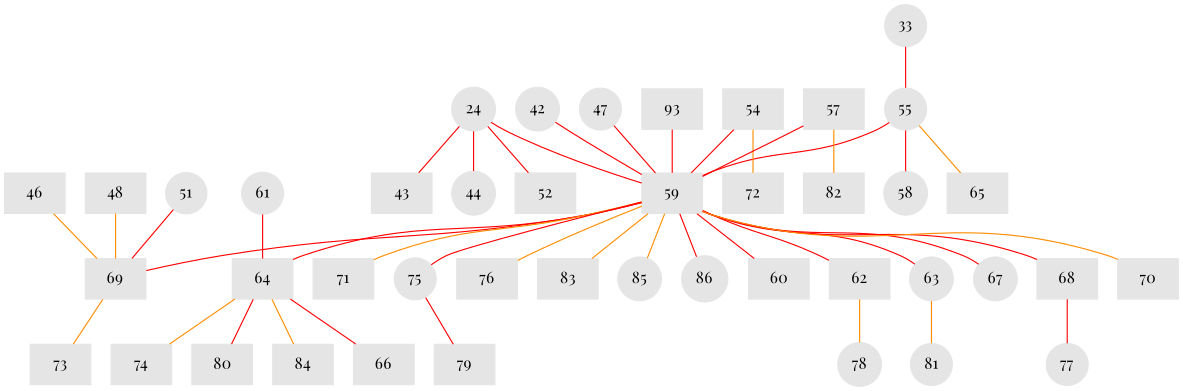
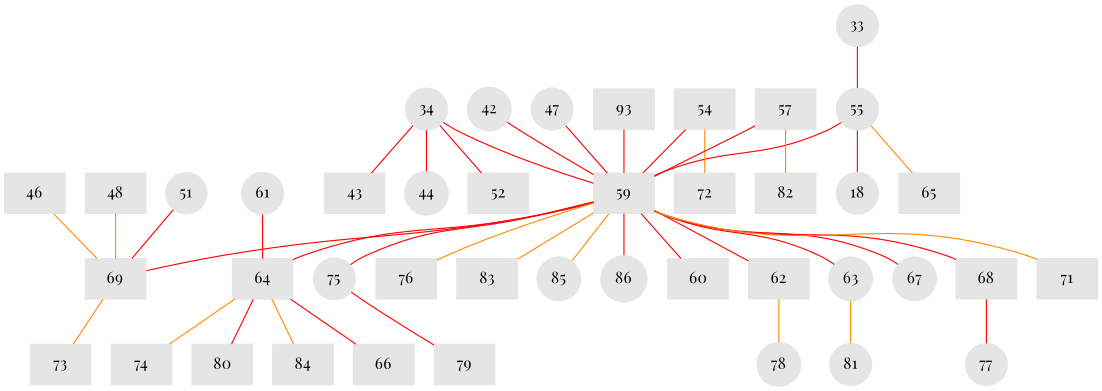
node "24": label "24" -> "34"
node "58": label "58" -> "18"
node "70": removed
